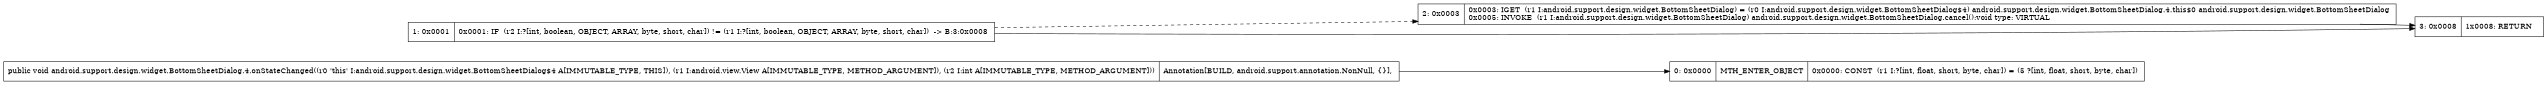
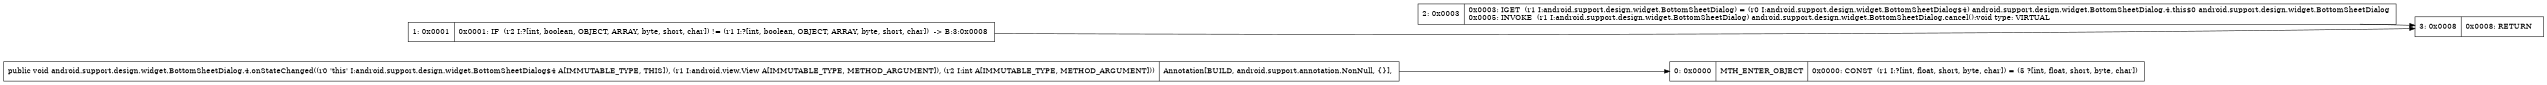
edge "1: 0x0001" -> "2: 0x0003": removed
node "3: 0x0008": text "1x0008: RETURN" -> "0x0008: RETURN"
